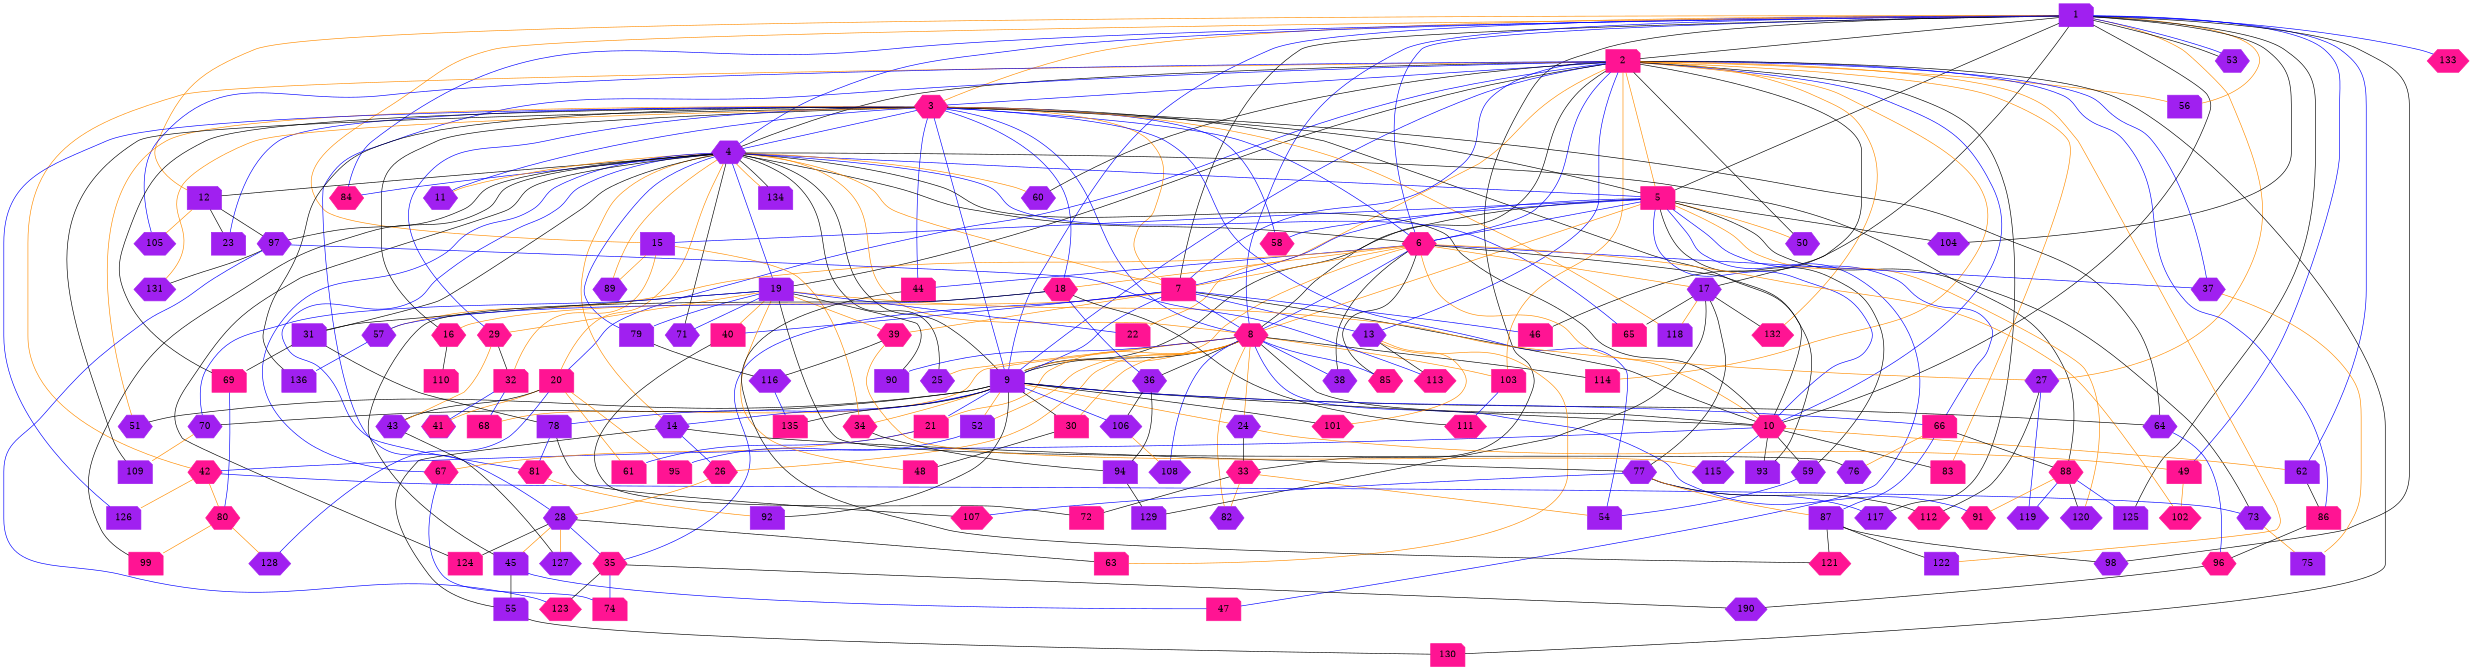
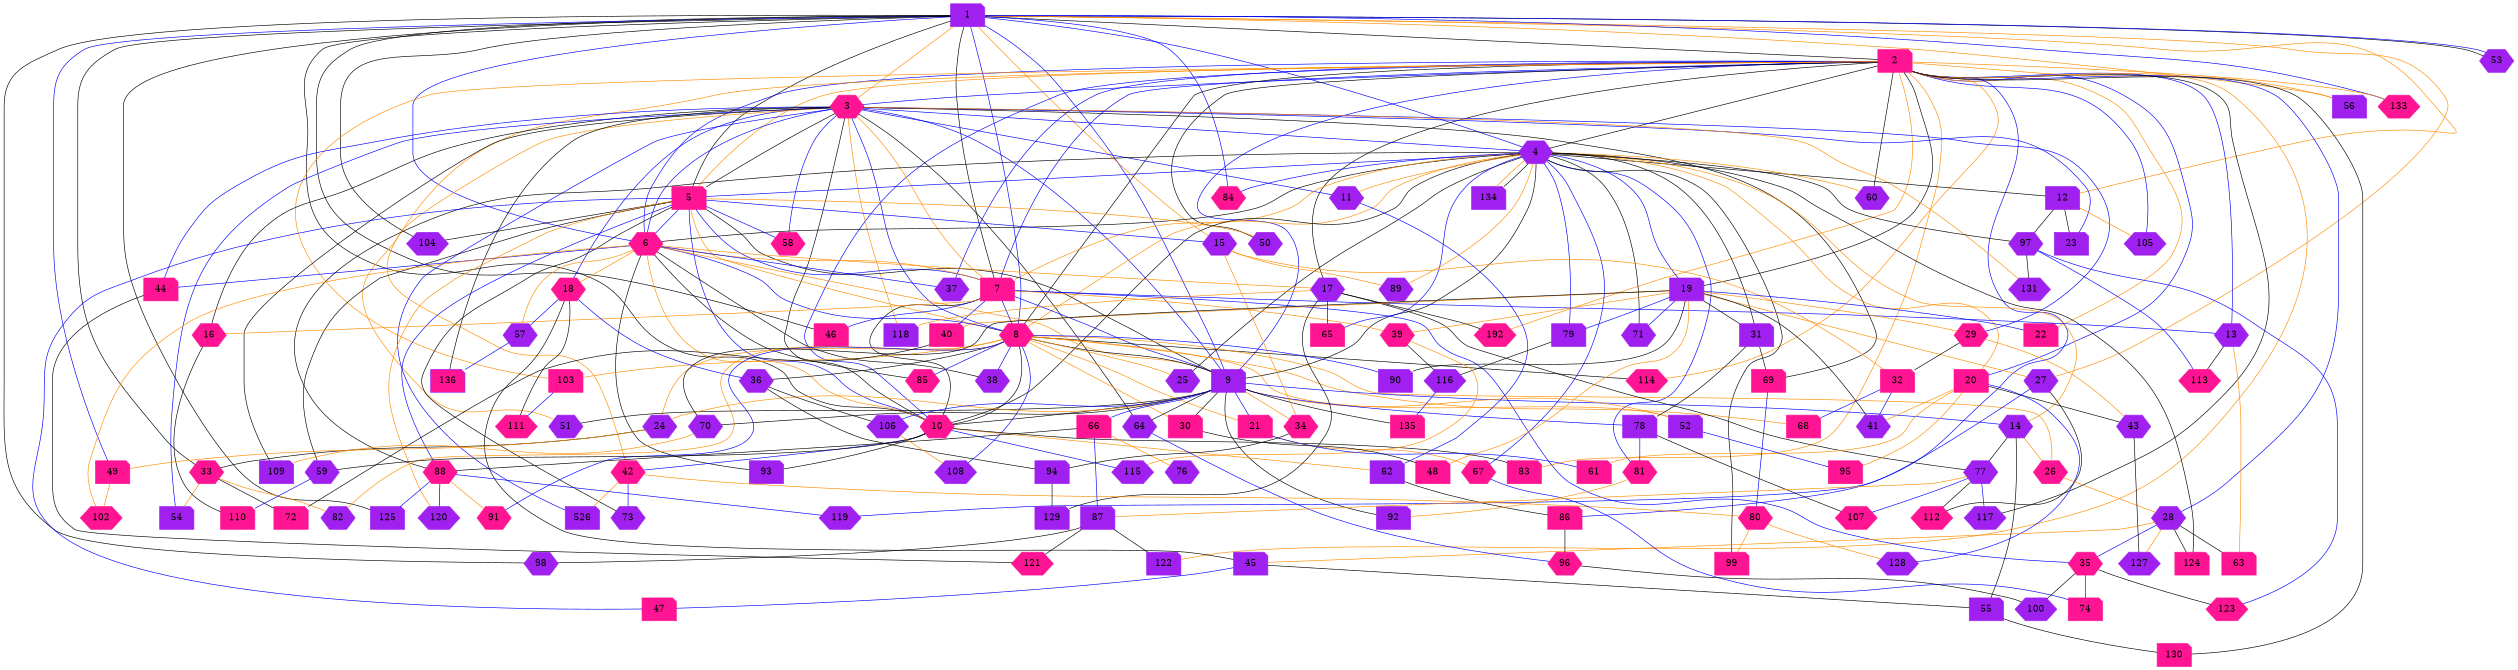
edge "2" -- "133": added
edge "1" -- "62": now "11" -- "62"
node "15": shape note -> hexagon
edge "5" -- "66": now "5" -- "88"
edge "19" -- "70": color blue -> black
node "132": label "132" -> "192"
node "136": fillcolor purple -> deeppink
node "114": shape note -> hexagon
node "41": fillcolor deeppink -> purple
node "101": removed
edge "14" -- "26": color blue -> darkorange
edge "19" -- "76": now "19" -- "41"
edge "59" -- "54": now "59" -- "110"
node "126": label "126" -> "526"
node "75": removed
node "190": label "190" -> "100"
